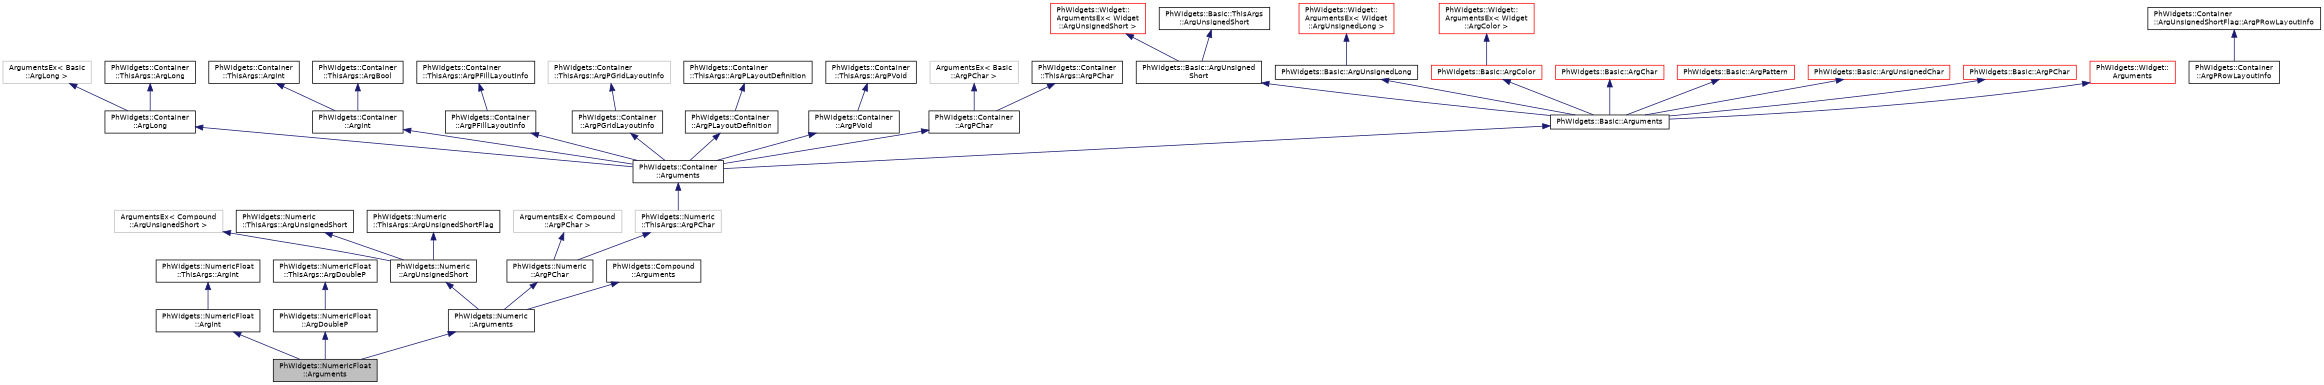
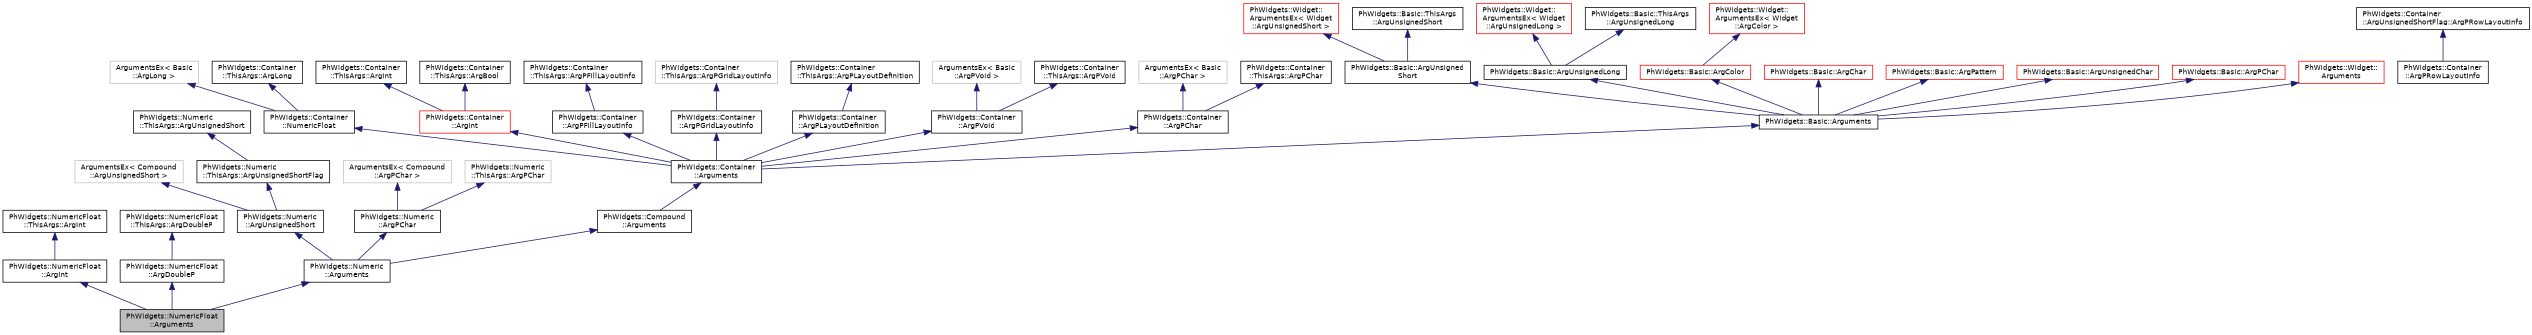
node "PhWidgets::Basic::ThisArgs ::ArgUnsignedLong": added
node "ArgumentsEx< Basic ::ArgPVoid >": added
node "PhWidgets::Container ::ArgLong": label "PhWidgets::Container ::ArgLong" -> "PhWidgets::Container ::NumericFloat"
node "PhWidgets::Container ::ArgInt": color black -> red
edge "PhWidgets::Numeric ::ThisArgs::ArgPChar" -> "PhWidgets::Container ::Arguments": now "PhWidgets::Compound ::Arguments" -> "PhWidgets::Container ::Arguments"
edge "PhWidgets::Numeric ::ArgUnsignedShort" -> "PhWidgets::Numeric ::ThisArgs::ArgUnsignedShort": now "PhWidgets::Numeric ::ThisArgs::ArgUnsignedShortFlag" -> "PhWidgets::Numeric ::ThisArgs::ArgUnsignedShort"
